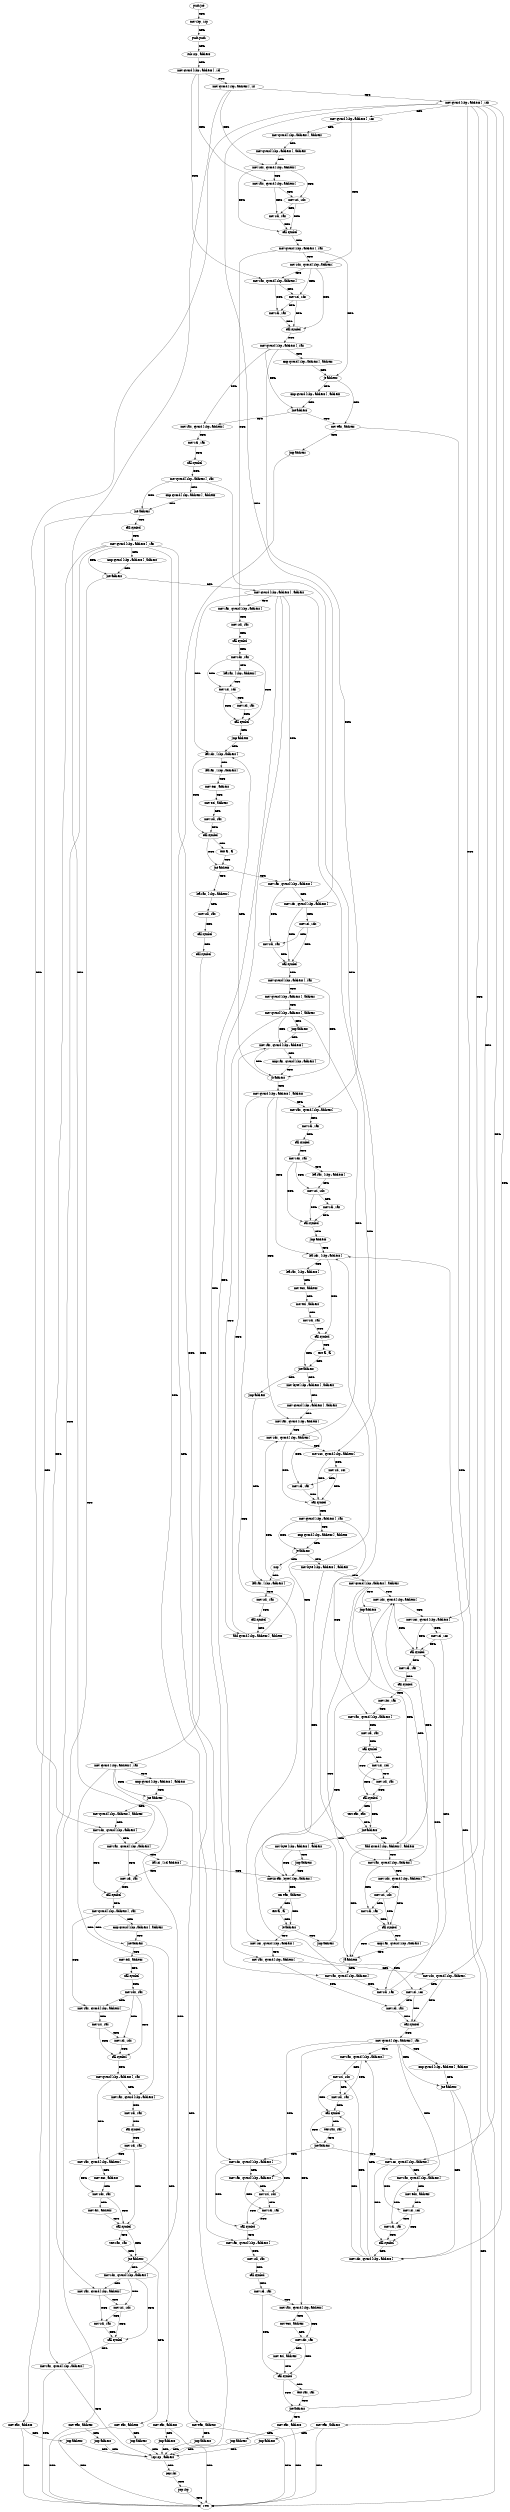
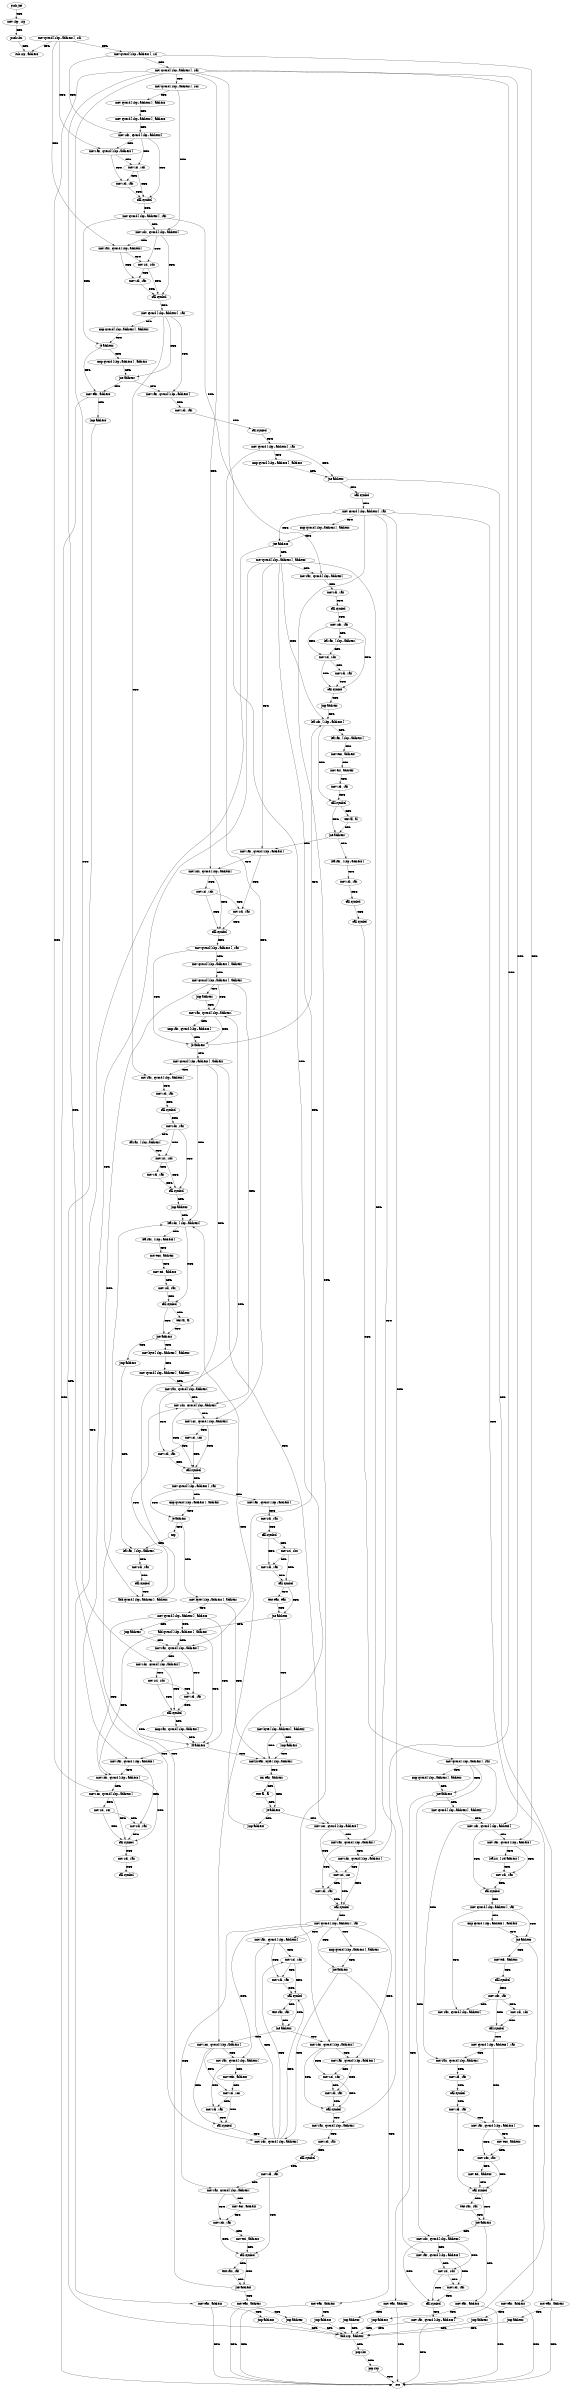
node "push push": label "push push" -> "push rbx"
edge "sub rsp , address" -> "mov qword [ rbp - address ] , rdi": reversed
node "mov rbx , rax": removed
edge "lea rsi , [ rel address ]" -> "movzx eax , byte [ rbp - address ]": now "ja address" -> "movzx eax , byte [ rbp - address ]"
node "mov rsi , rax": removed
node "rsp rsp , address": label "rsp rsp , address" -> "add rsp , address"
